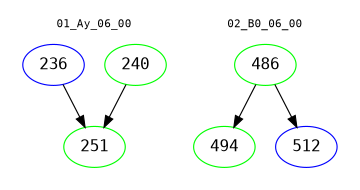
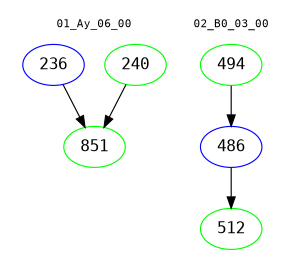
cluster "02_B0_06_00": label "02_B0_06_00" -> "02_B0_03_00"
node "486": color green -> blue
edge "486" -> "494": reversed
node "251": label "251" -> "851"
node "512": color blue -> green
